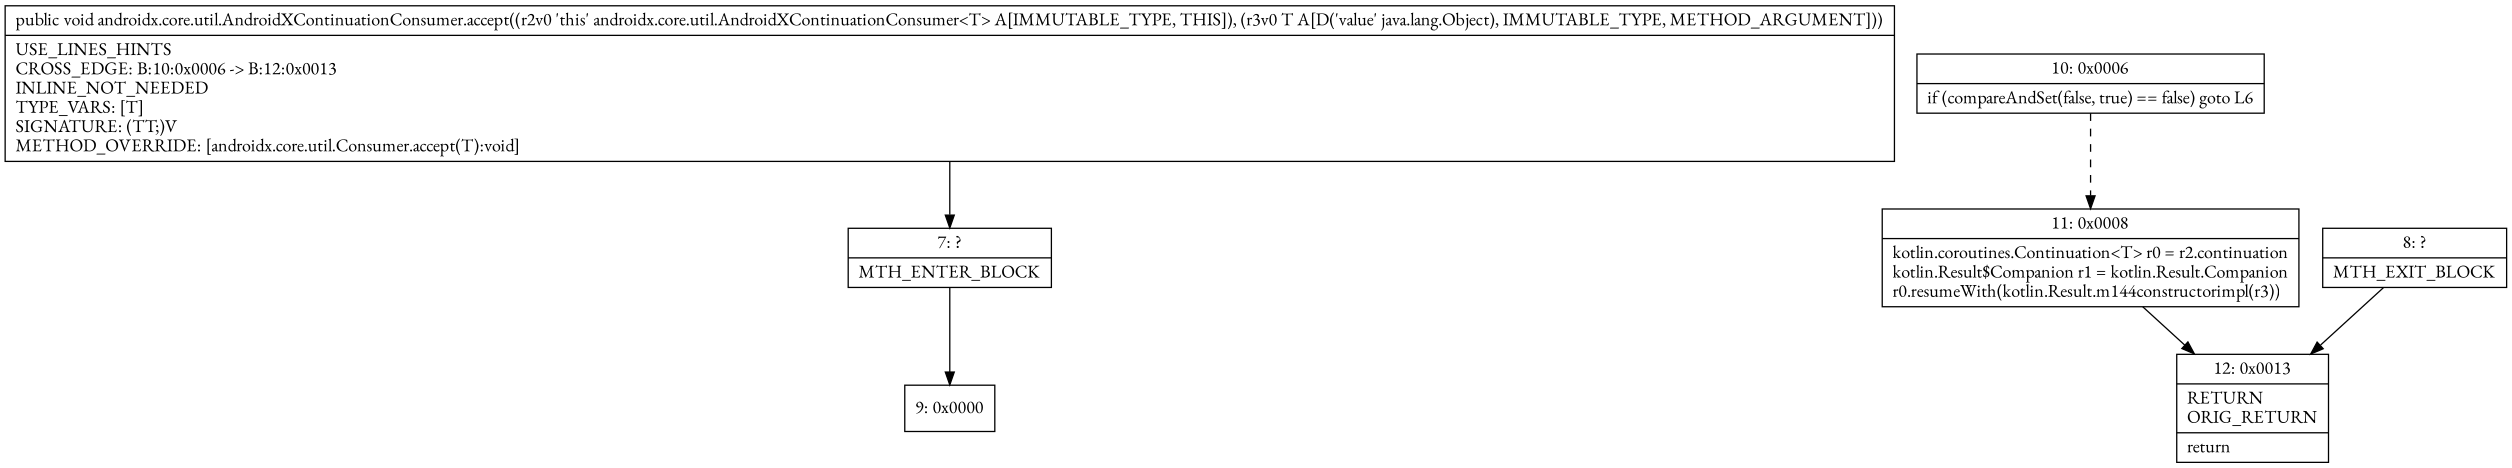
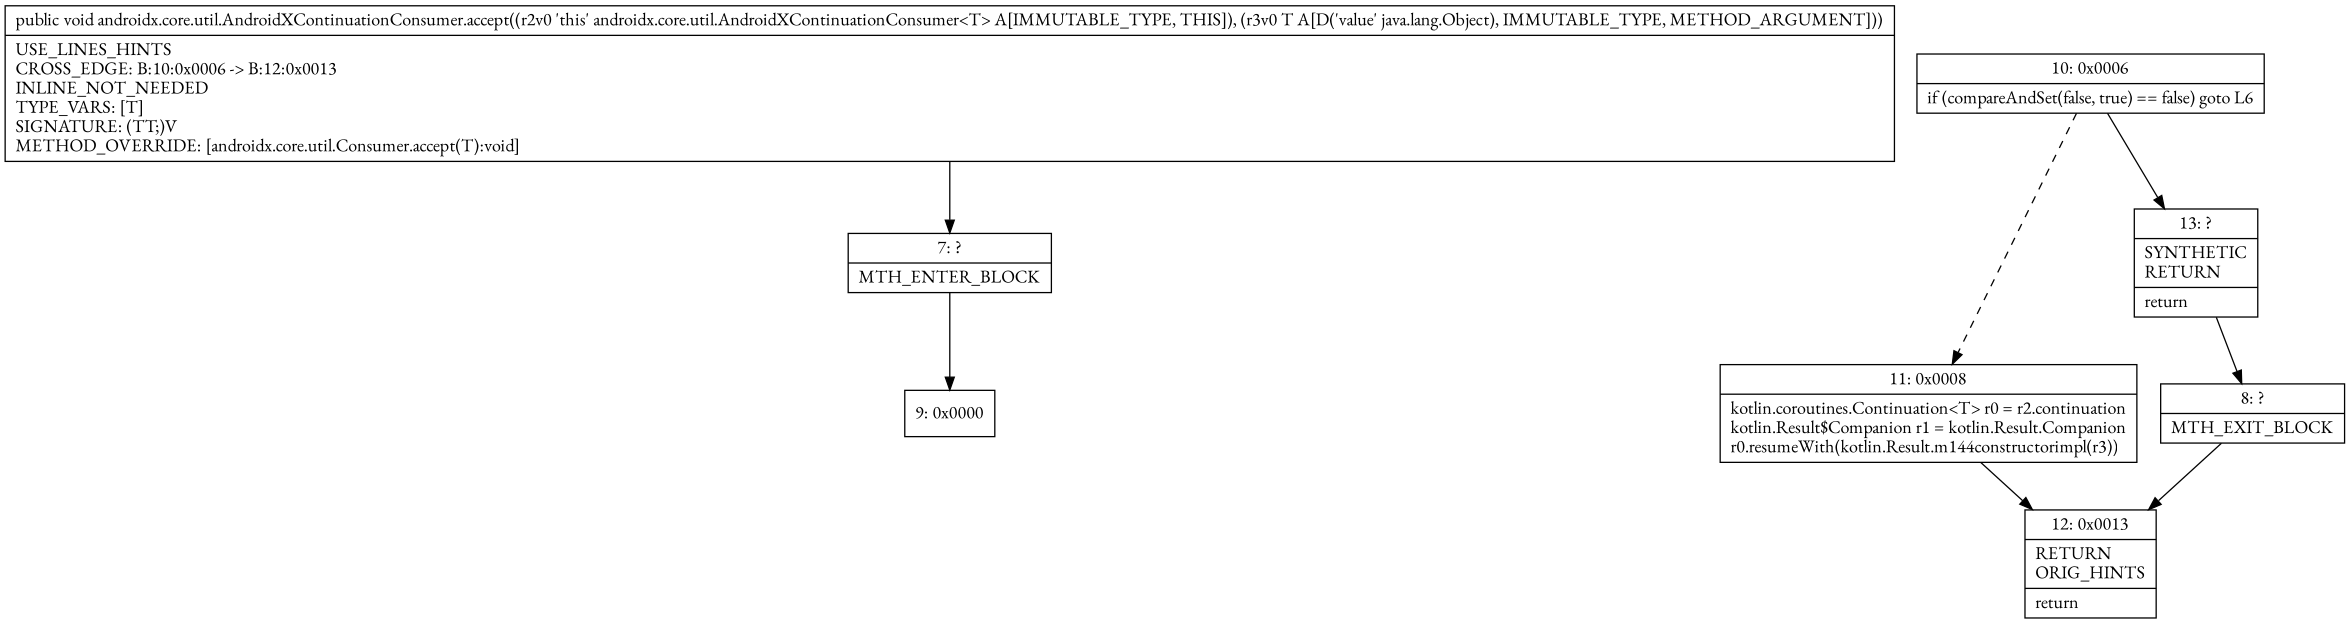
node "13: ?": added
node "12: 0x0013": text "ORIG_RETURN" -> "ORIG_HINTS"
